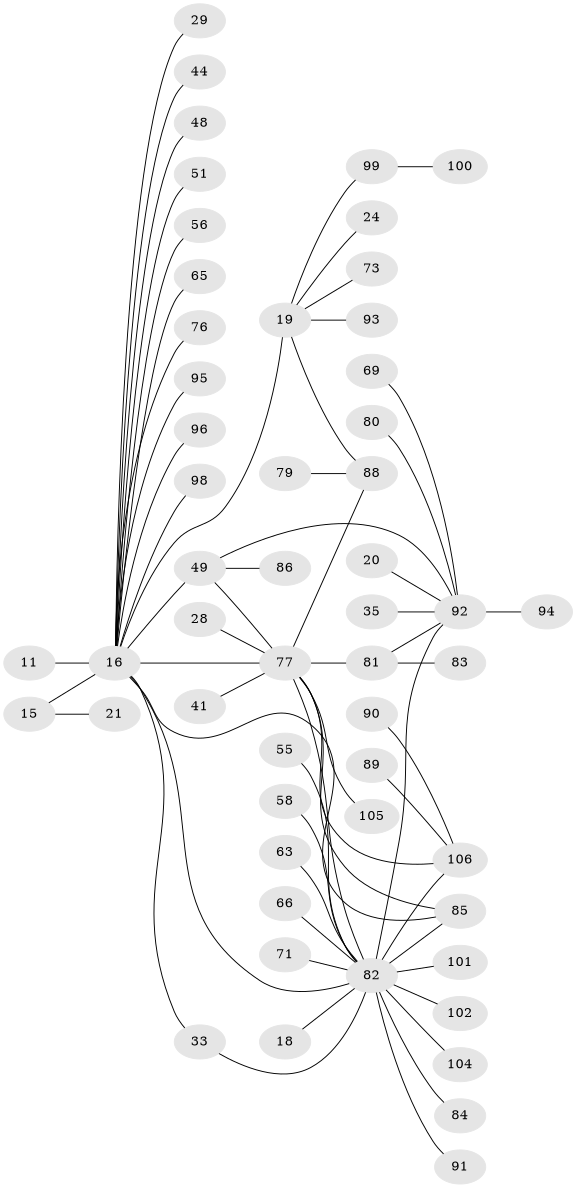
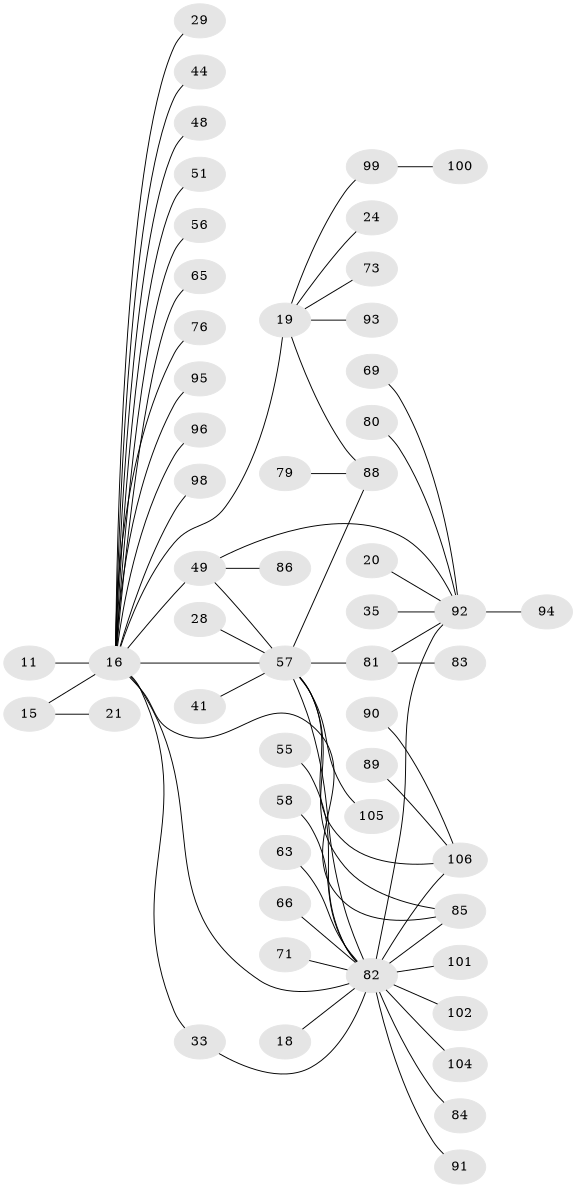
node "77": label "77" -> "57"
